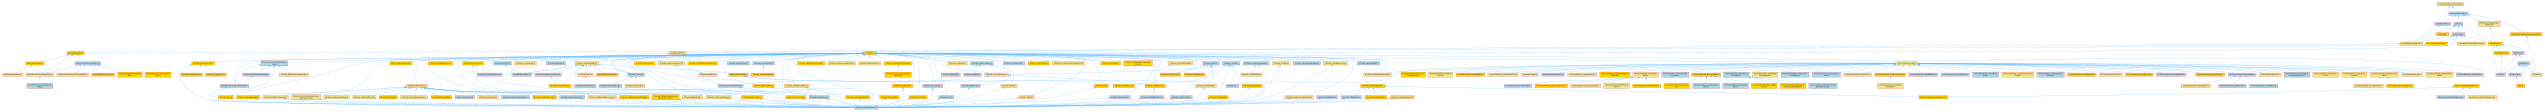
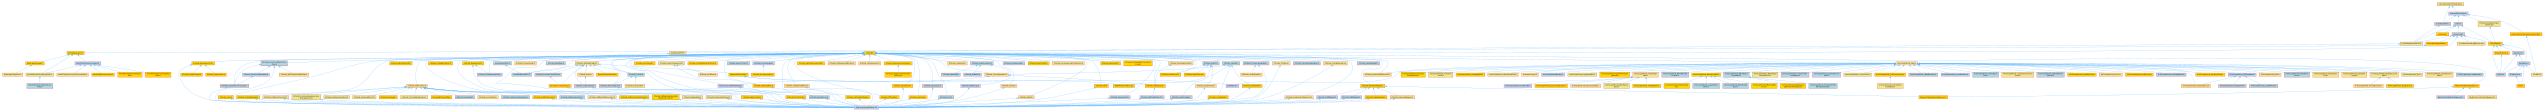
node "AnimGraphNode_RotateRoot BlueprintEditorUtils.h": label "AnimGraphNode_RotateRoot BlueprintEditorUtils.h" -> "AnimGraphNode_RotateRoot Bone.h"
